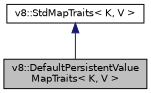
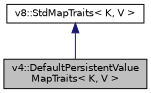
node "v8::DefaultPersistentValue MapTraits< K, V >": label "v8::DefaultPersistentValue MapTraits< K, V >" -> "v4::DefaultPersistentValue MapTraits< K, V >"
